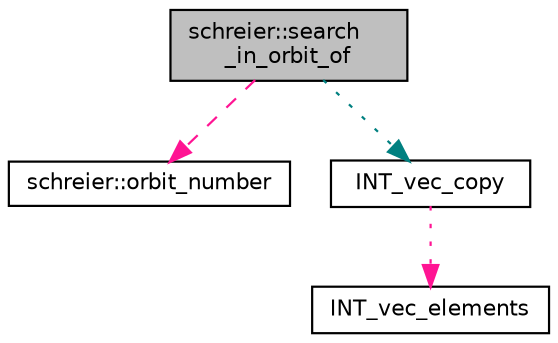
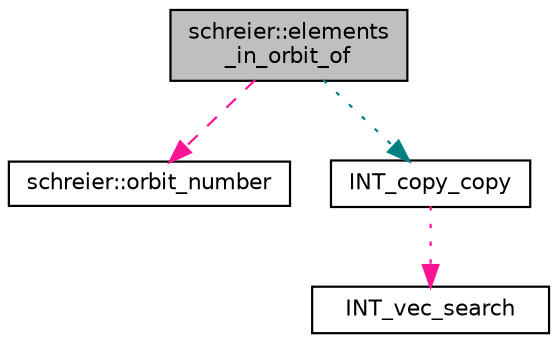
node "schreier::search _in_orbit_of": label "schreier::search _in_orbit_of" -> "schreier::elements _in_orbit_of"
node "INT_vec_copy": label "INT_vec_copy" -> "INT_copy_copy"
node "INT_vec_elements": label "INT_vec_elements" -> "INT_vec_search"
